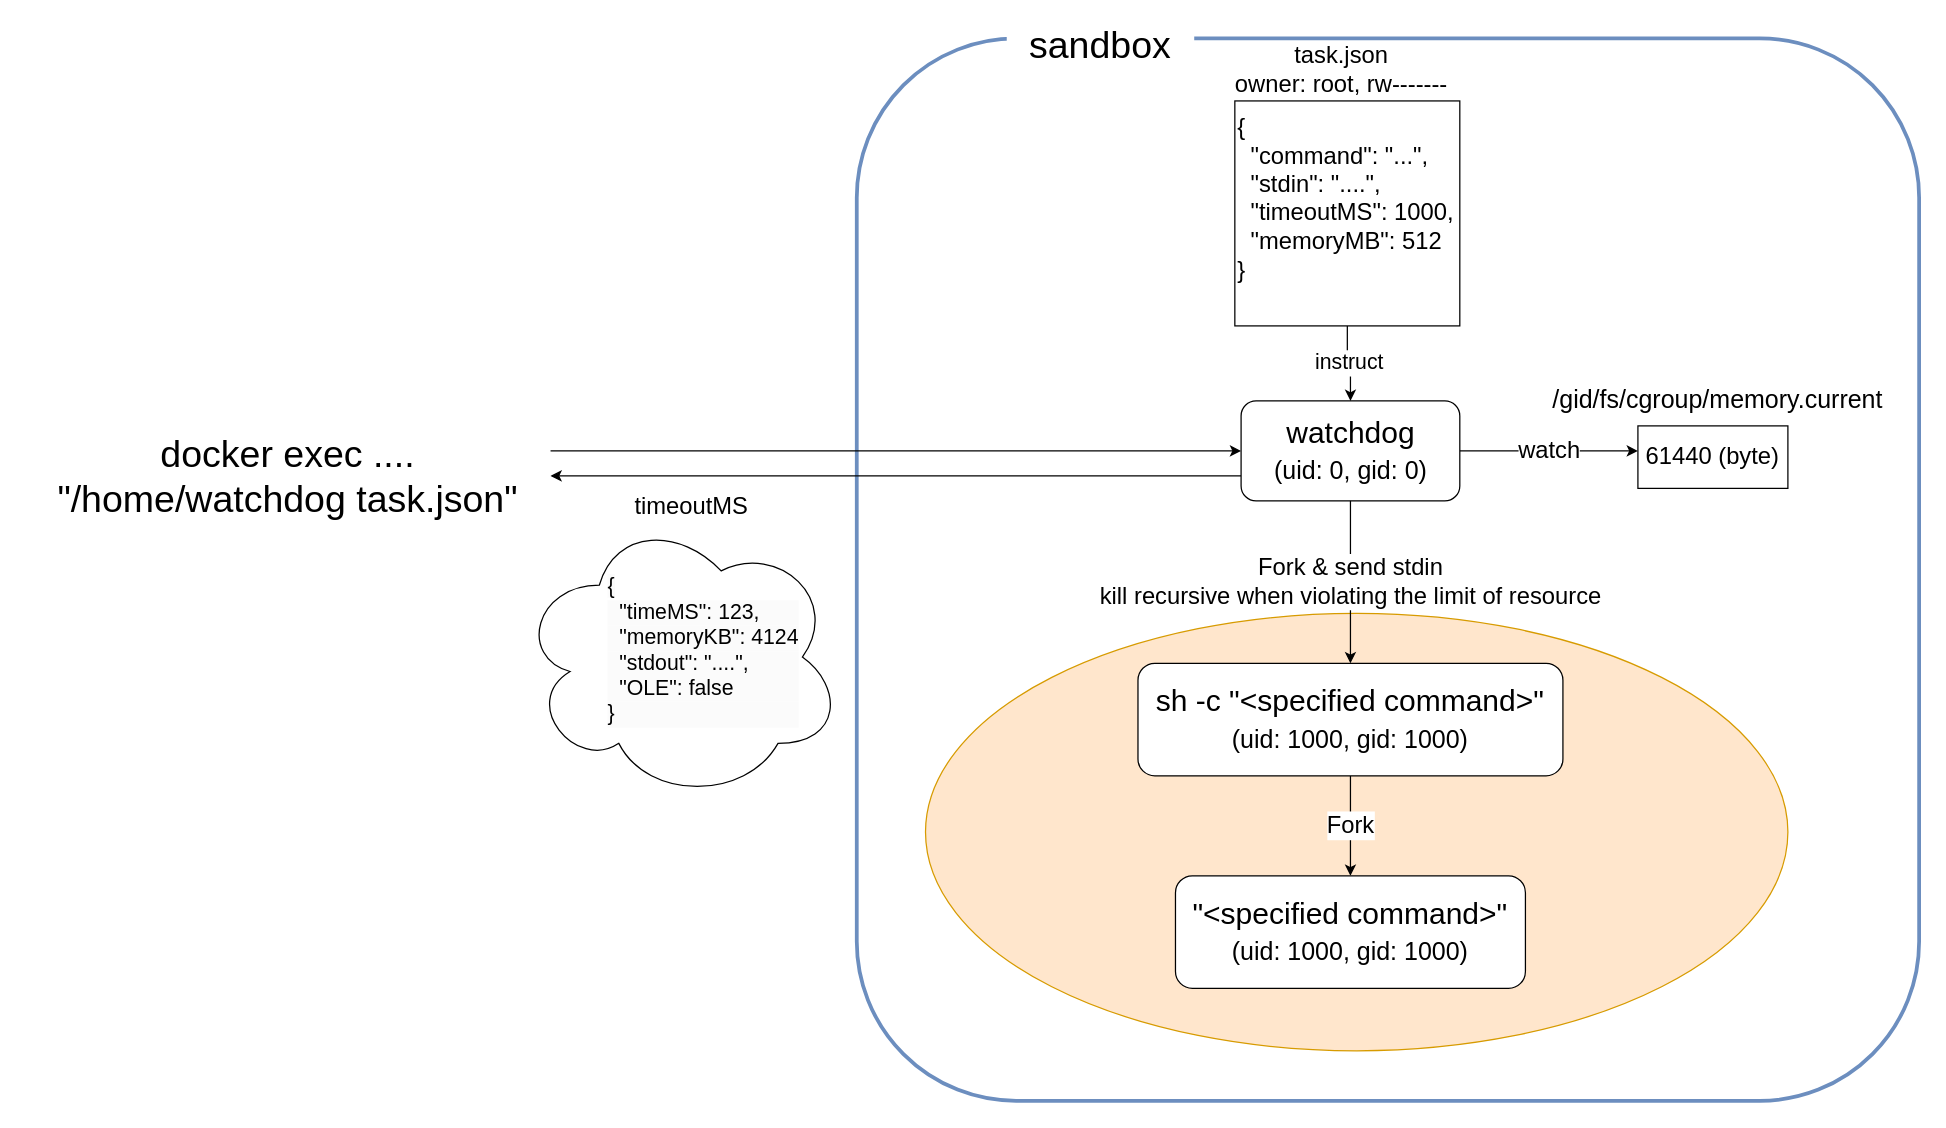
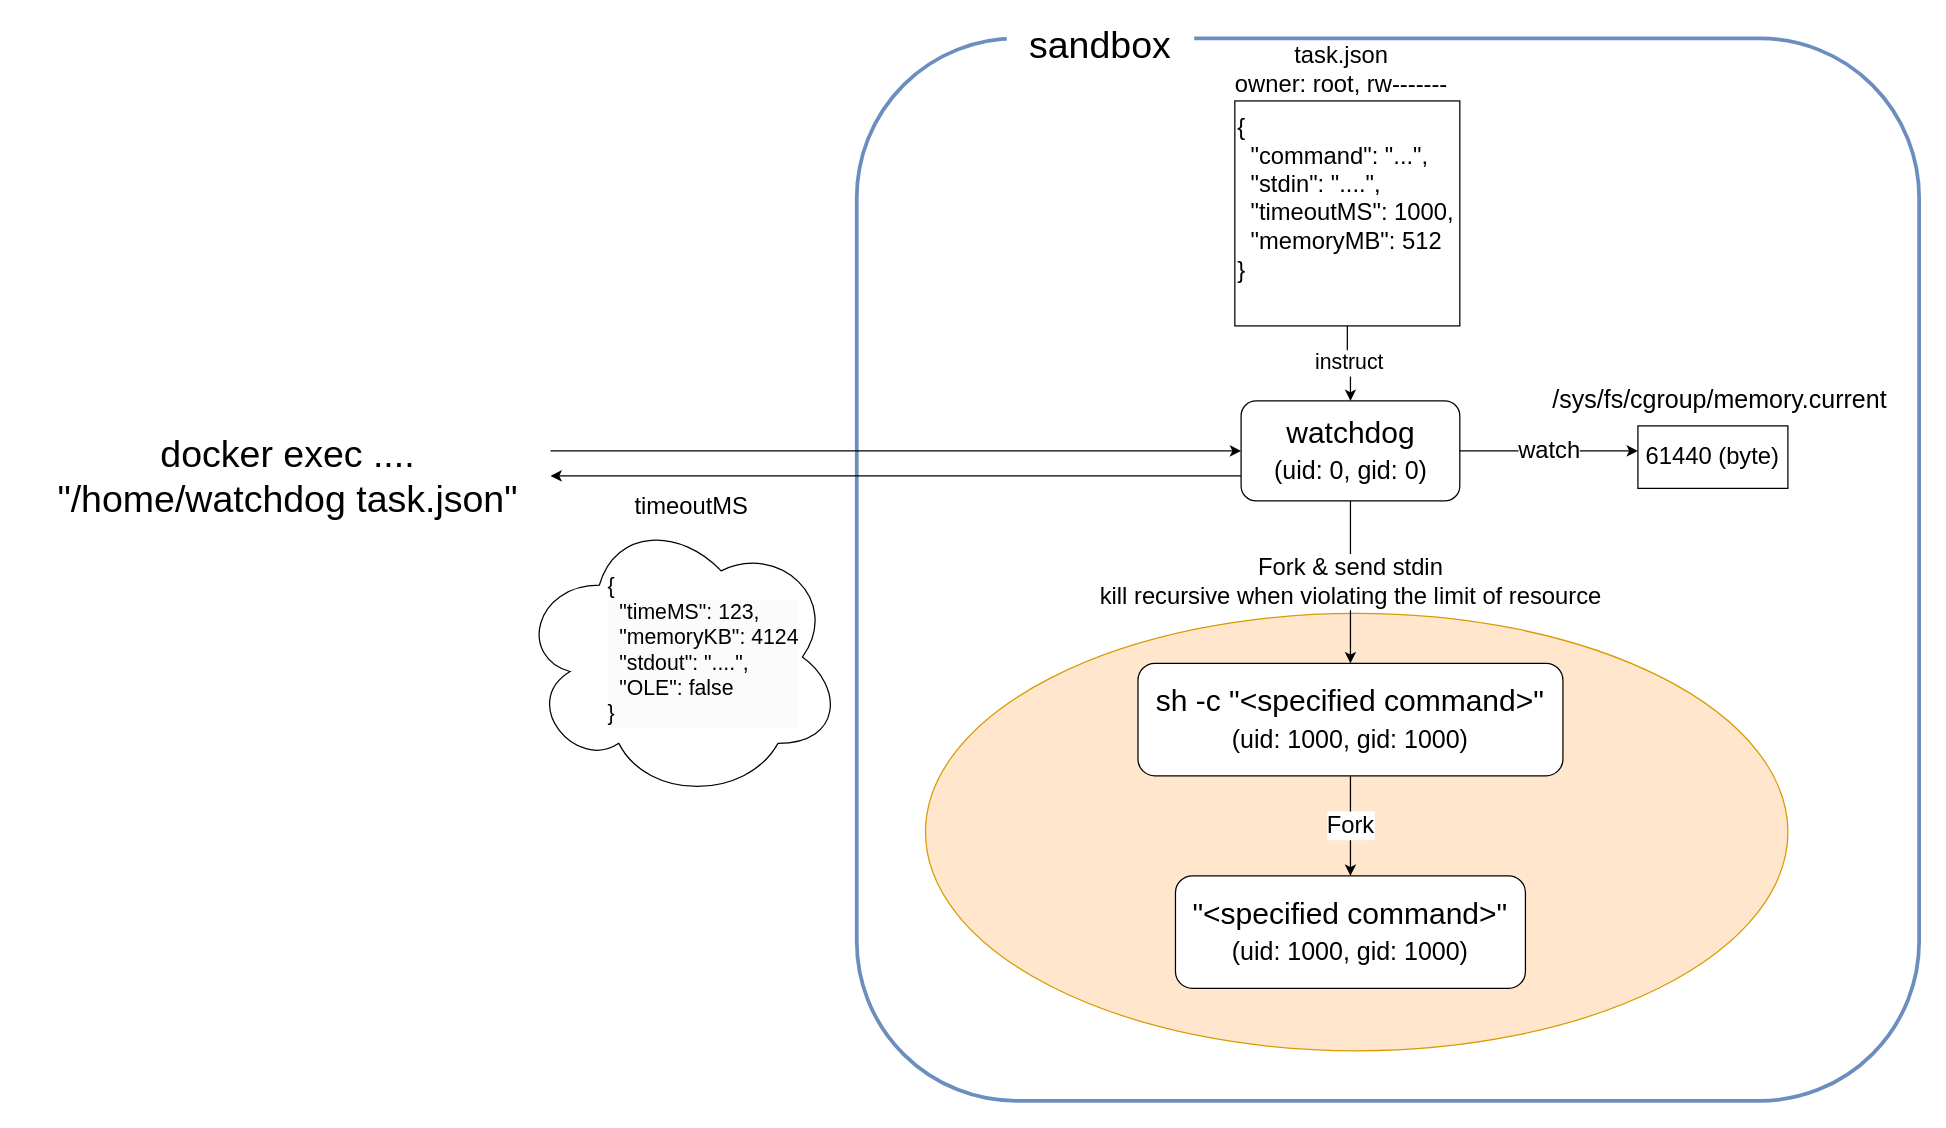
node "/gid/fs/cgroup/memory.current": label "/gid/fs/cgroup/memory.current" -> "/sys/fs/cgroup/memory.current"
